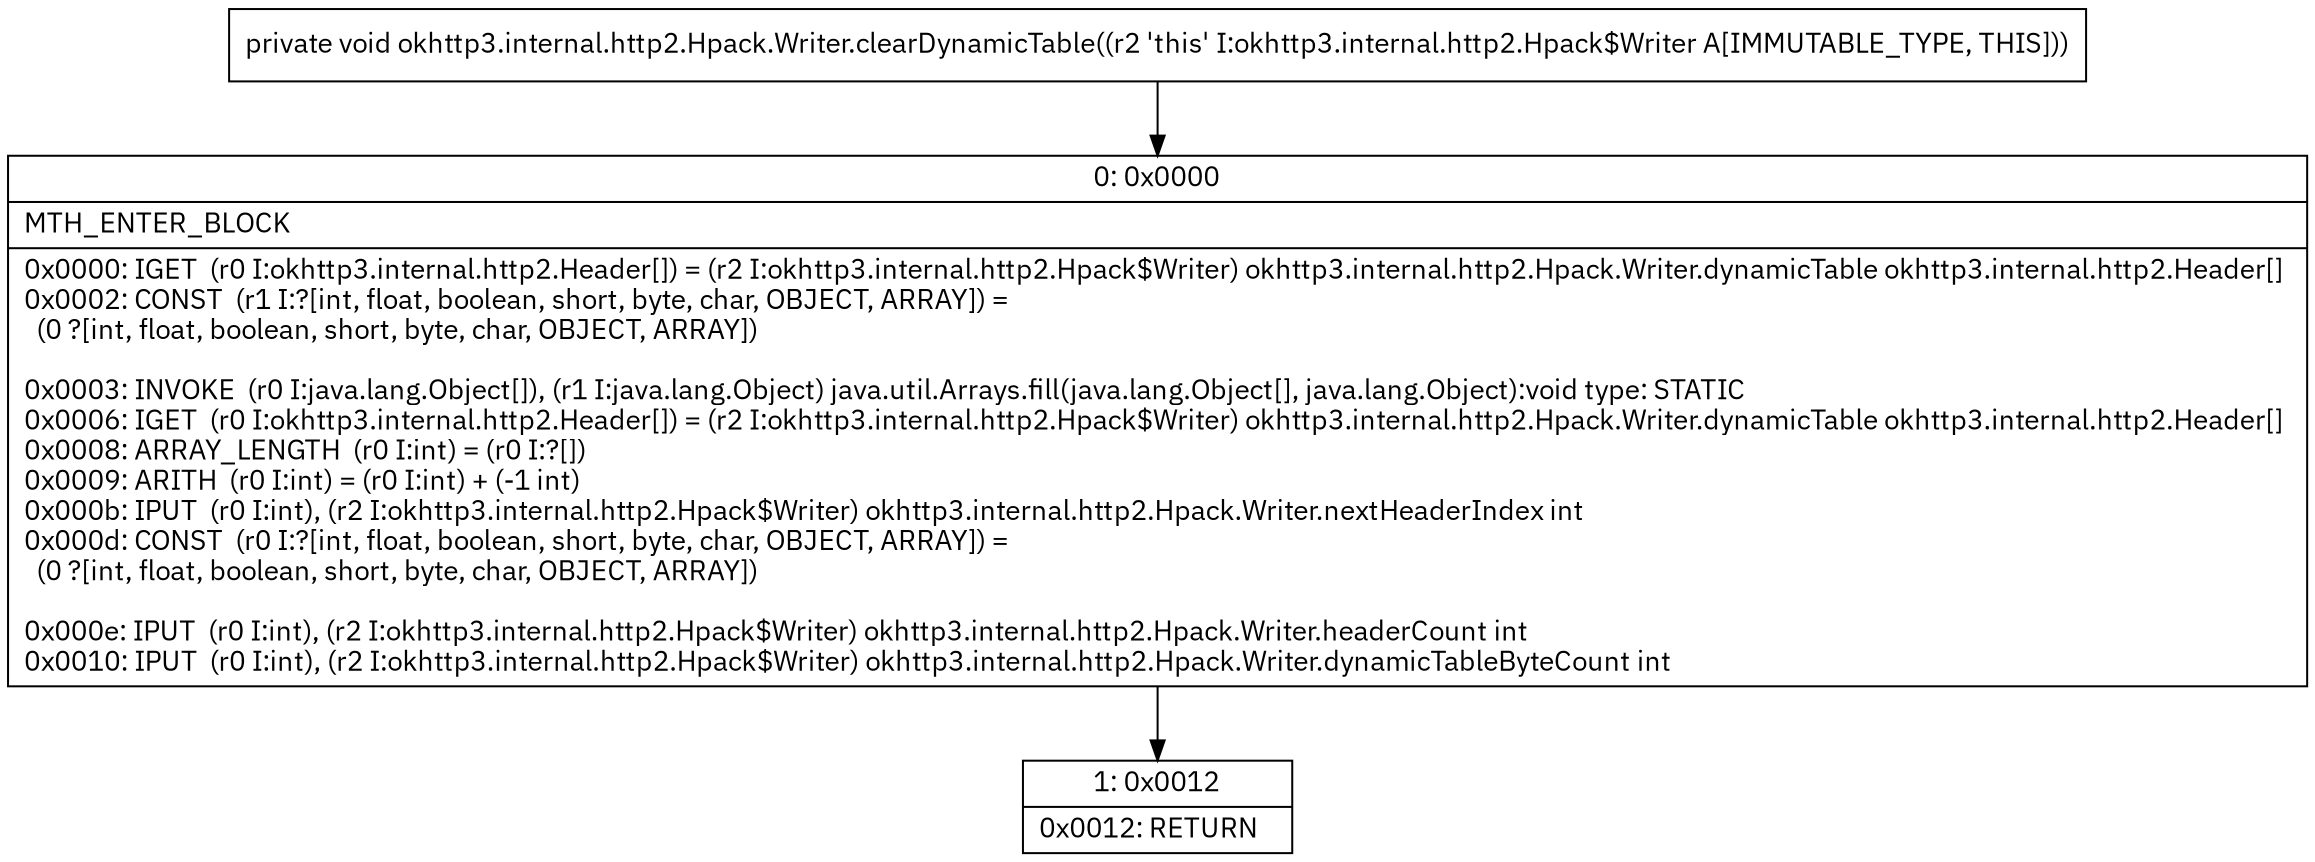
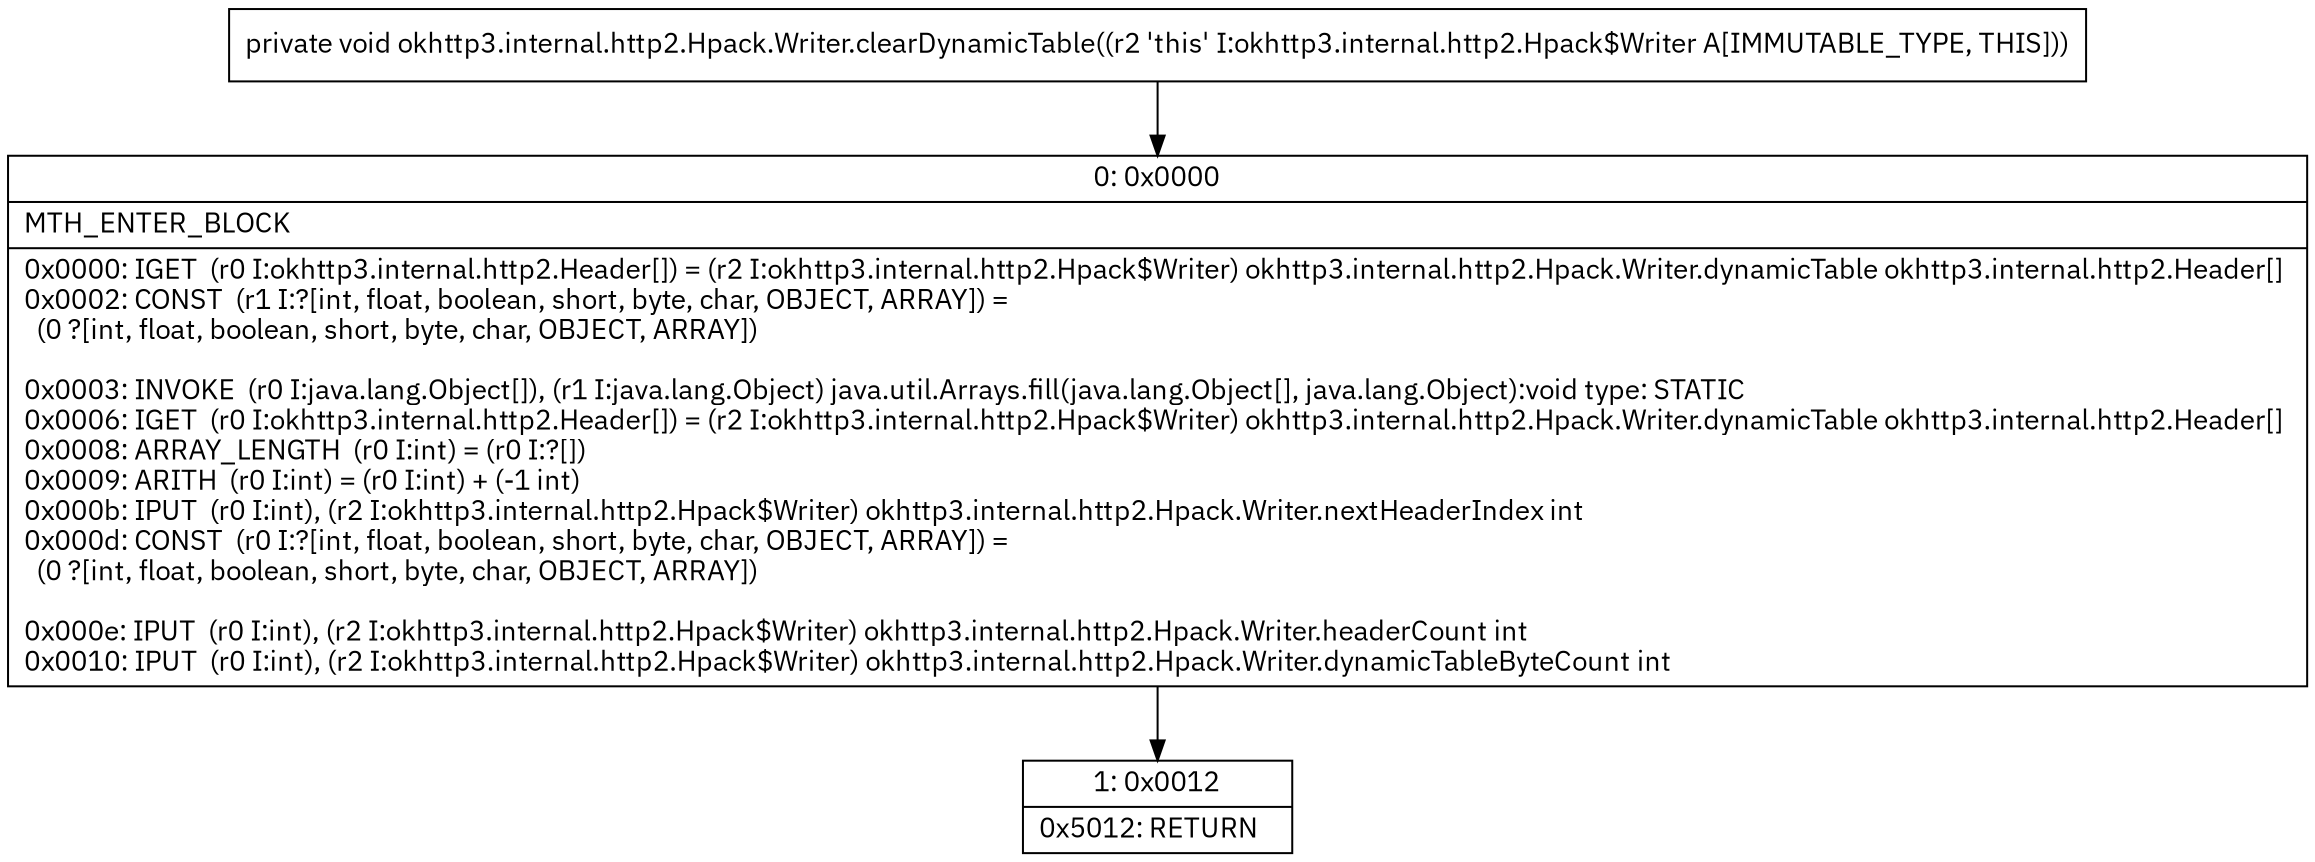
node "1: 0x0012": text "0x0012: RETURN" -> "0x5012: RETURN"
